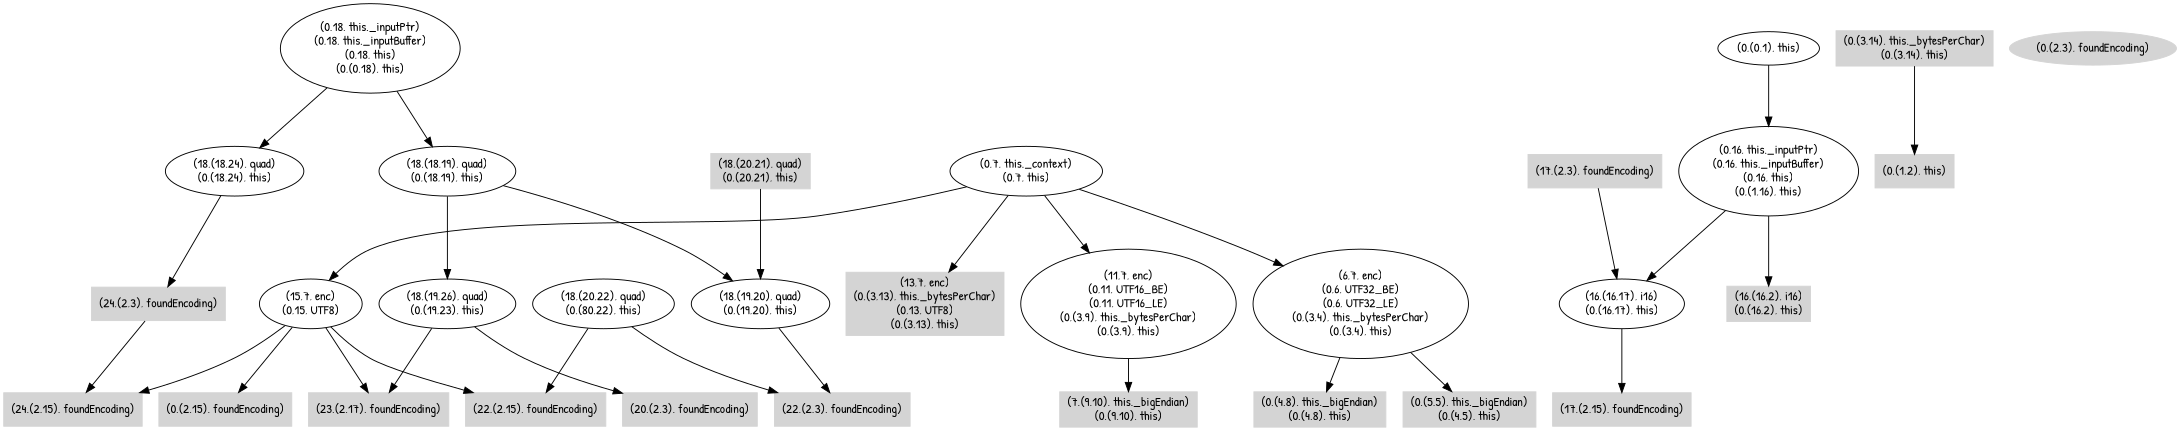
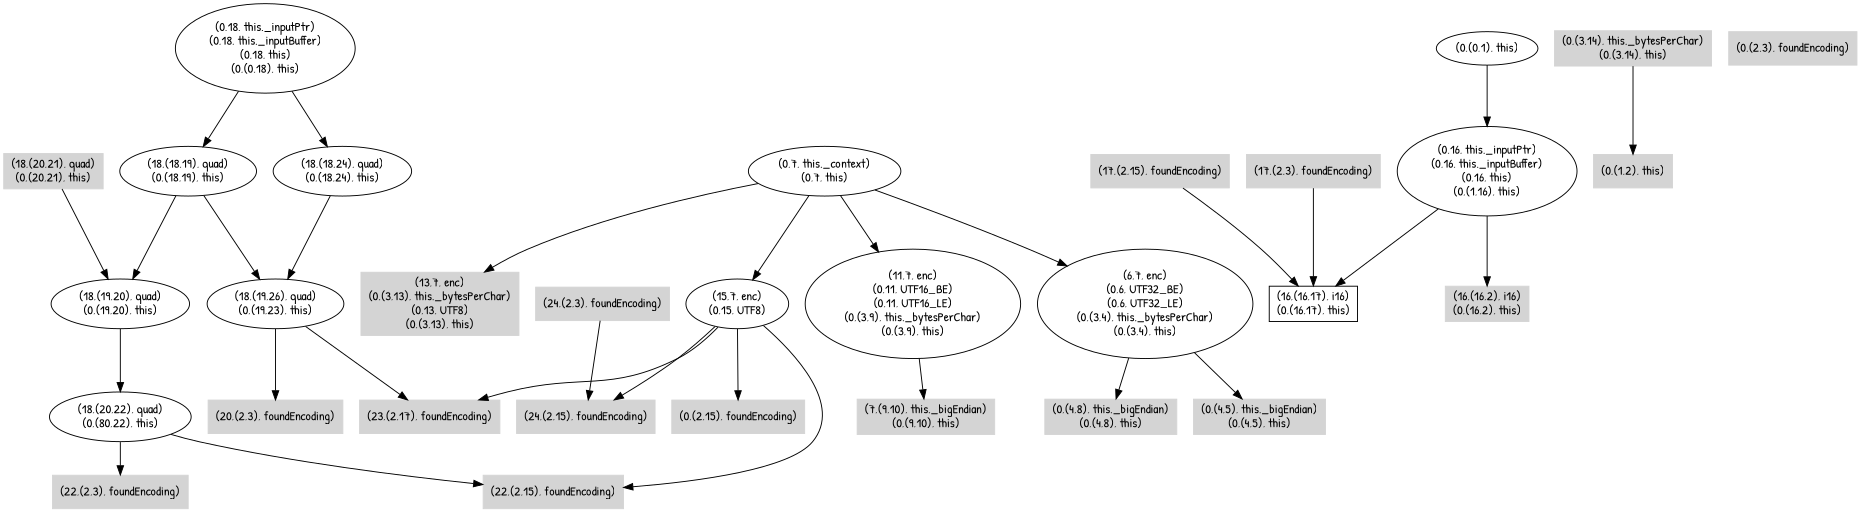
node "(0,(2,3), foundEncoding)": shape ellipse -> box
edge "(18,(18,24), quad) (0,(18,24), this)" -> "(24,(2,3), foundEncoding)": now "(18,(18,24), quad) (0,(18,24), this)" -> "(18,(19,26), quad) (0,(19,23), this)"
node "(16,(16,17), i16) (0,(16,17), this)": shape ellipse -> box
edge "(16,(16,17), i16) (0,(16,17), this)" -> "(17,(2,15), foundEncoding)": reversed
edge "(18,(19,20), quad) (0,(19,20), this)" -> "(22,(2,3), foundEncoding)": now "(18,(19,20), quad) (0,(19,20), this)" -> "(18,(20,22), quad) (0,(80,22), this)"
node "(0,(5,5), this._bigEndian) (0,(4,5), this)": label "(0,(5,5), this._bigEndian) (0,(4,5), this)" -> "(0,(4,5), this._bigEndian) (0,(4,5), this)"
